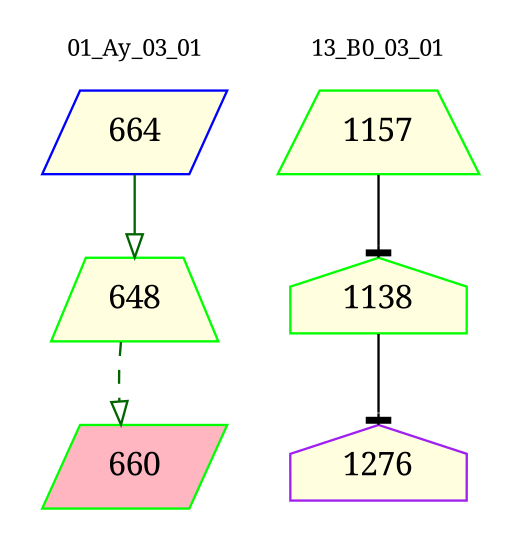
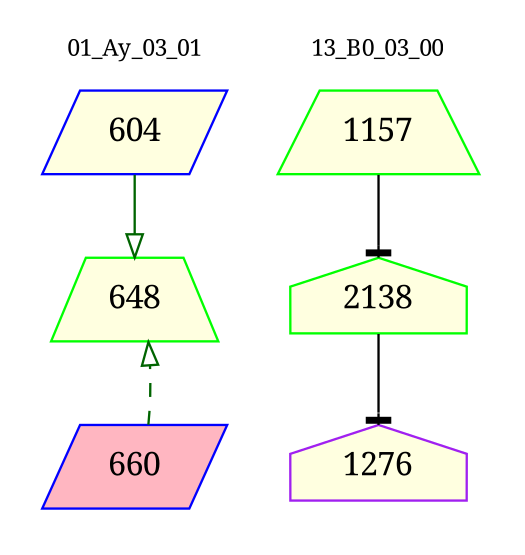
cluster "13_B0_03_01": label "13_B0_03_01" -> "13_B0_03_00"
node "664": label "664" -> "604"
node "1138": label "1138" -> "2138"
edge "648" -> "660": reversed
node "660": color green -> blue
